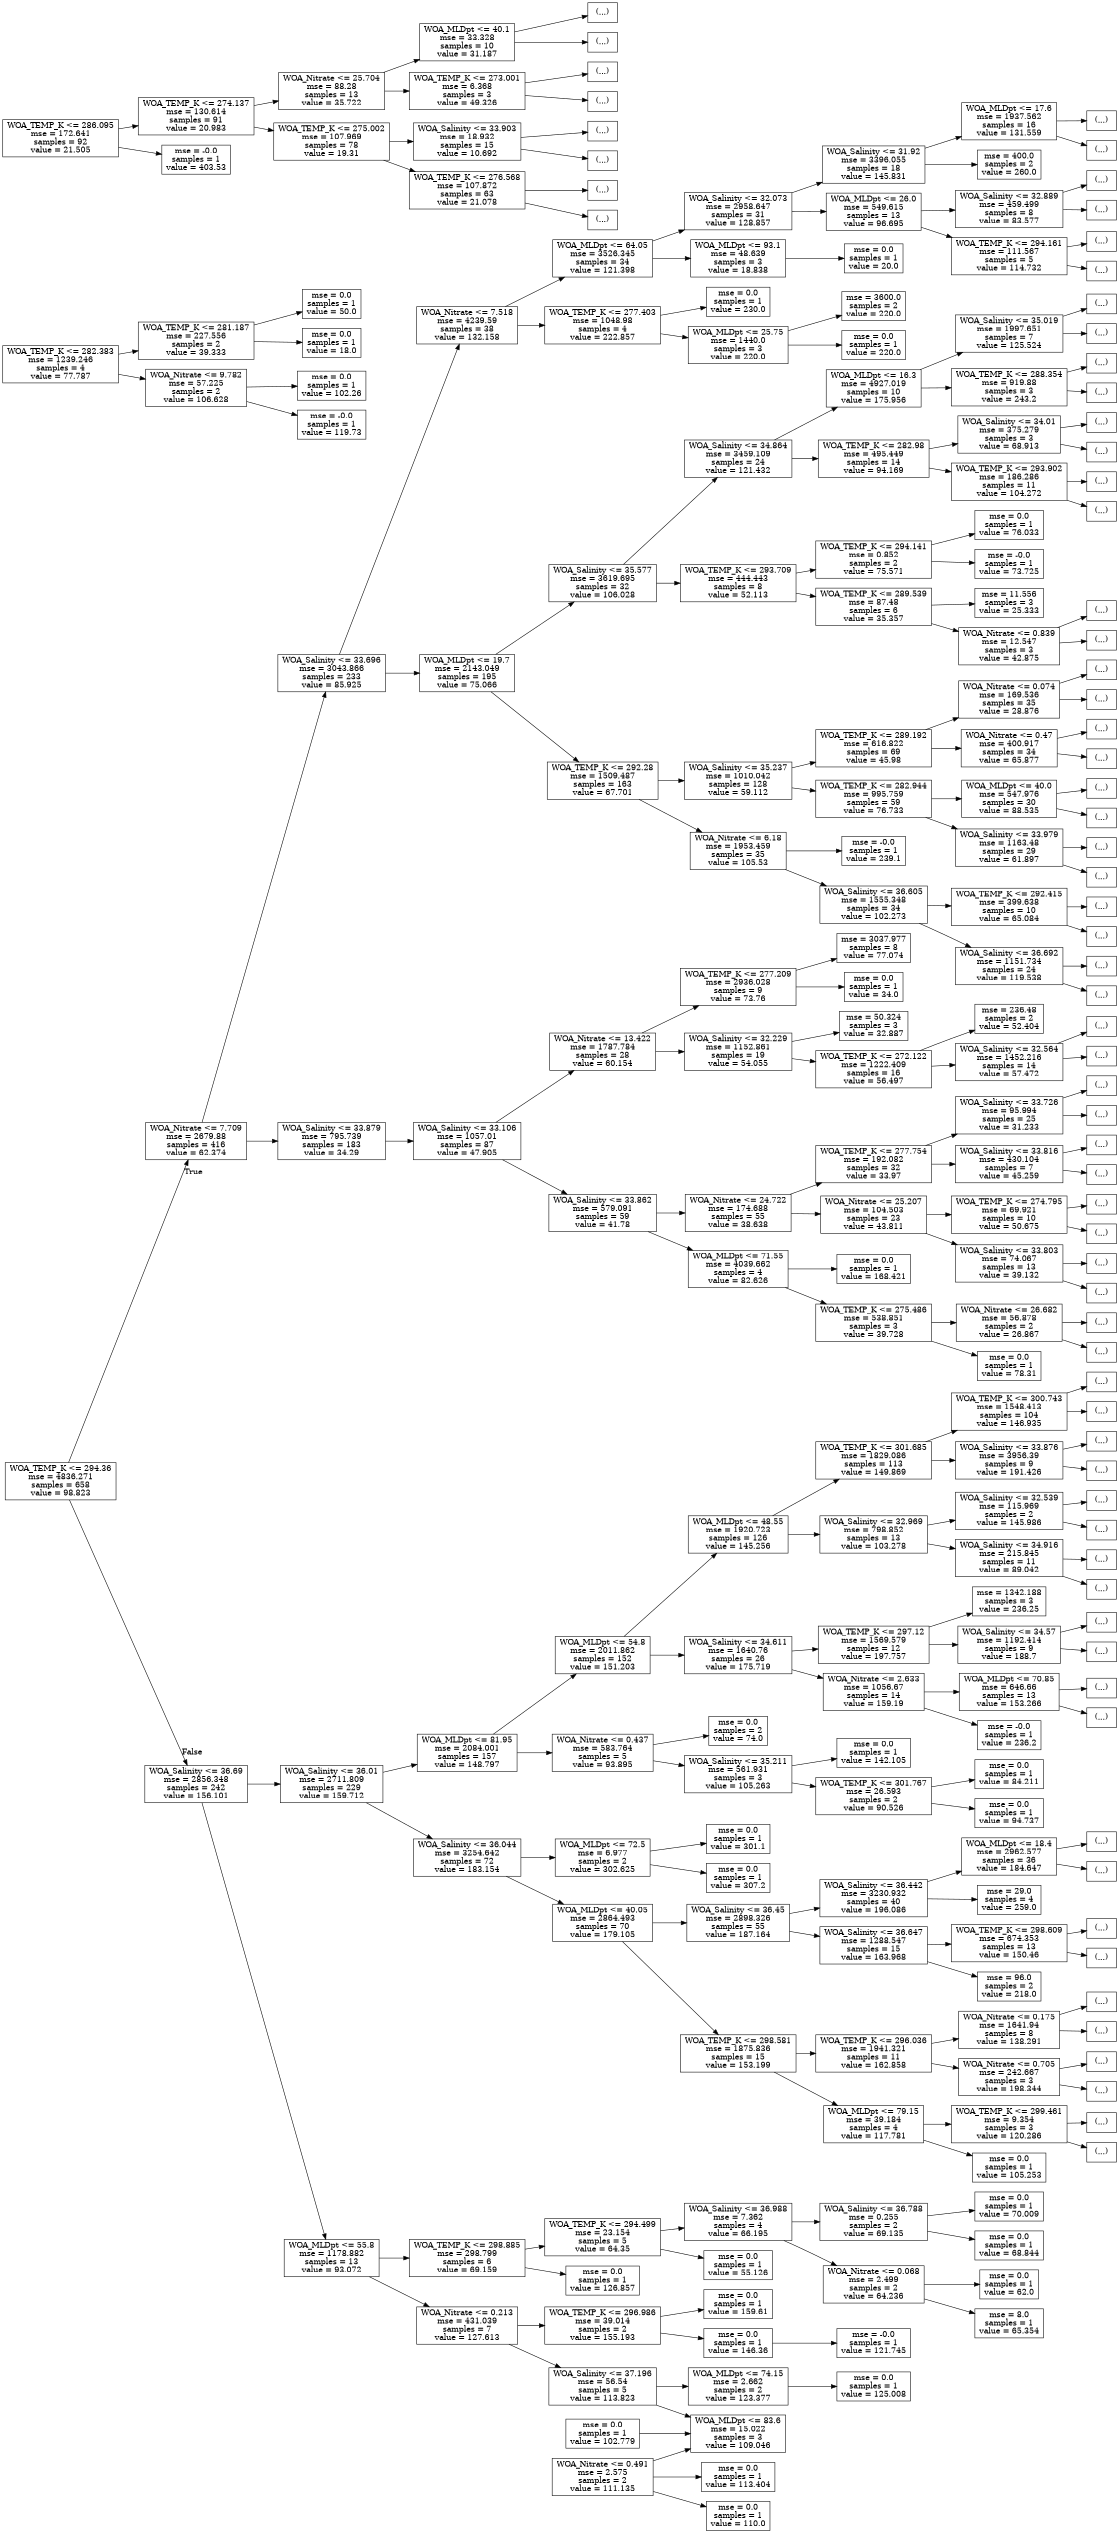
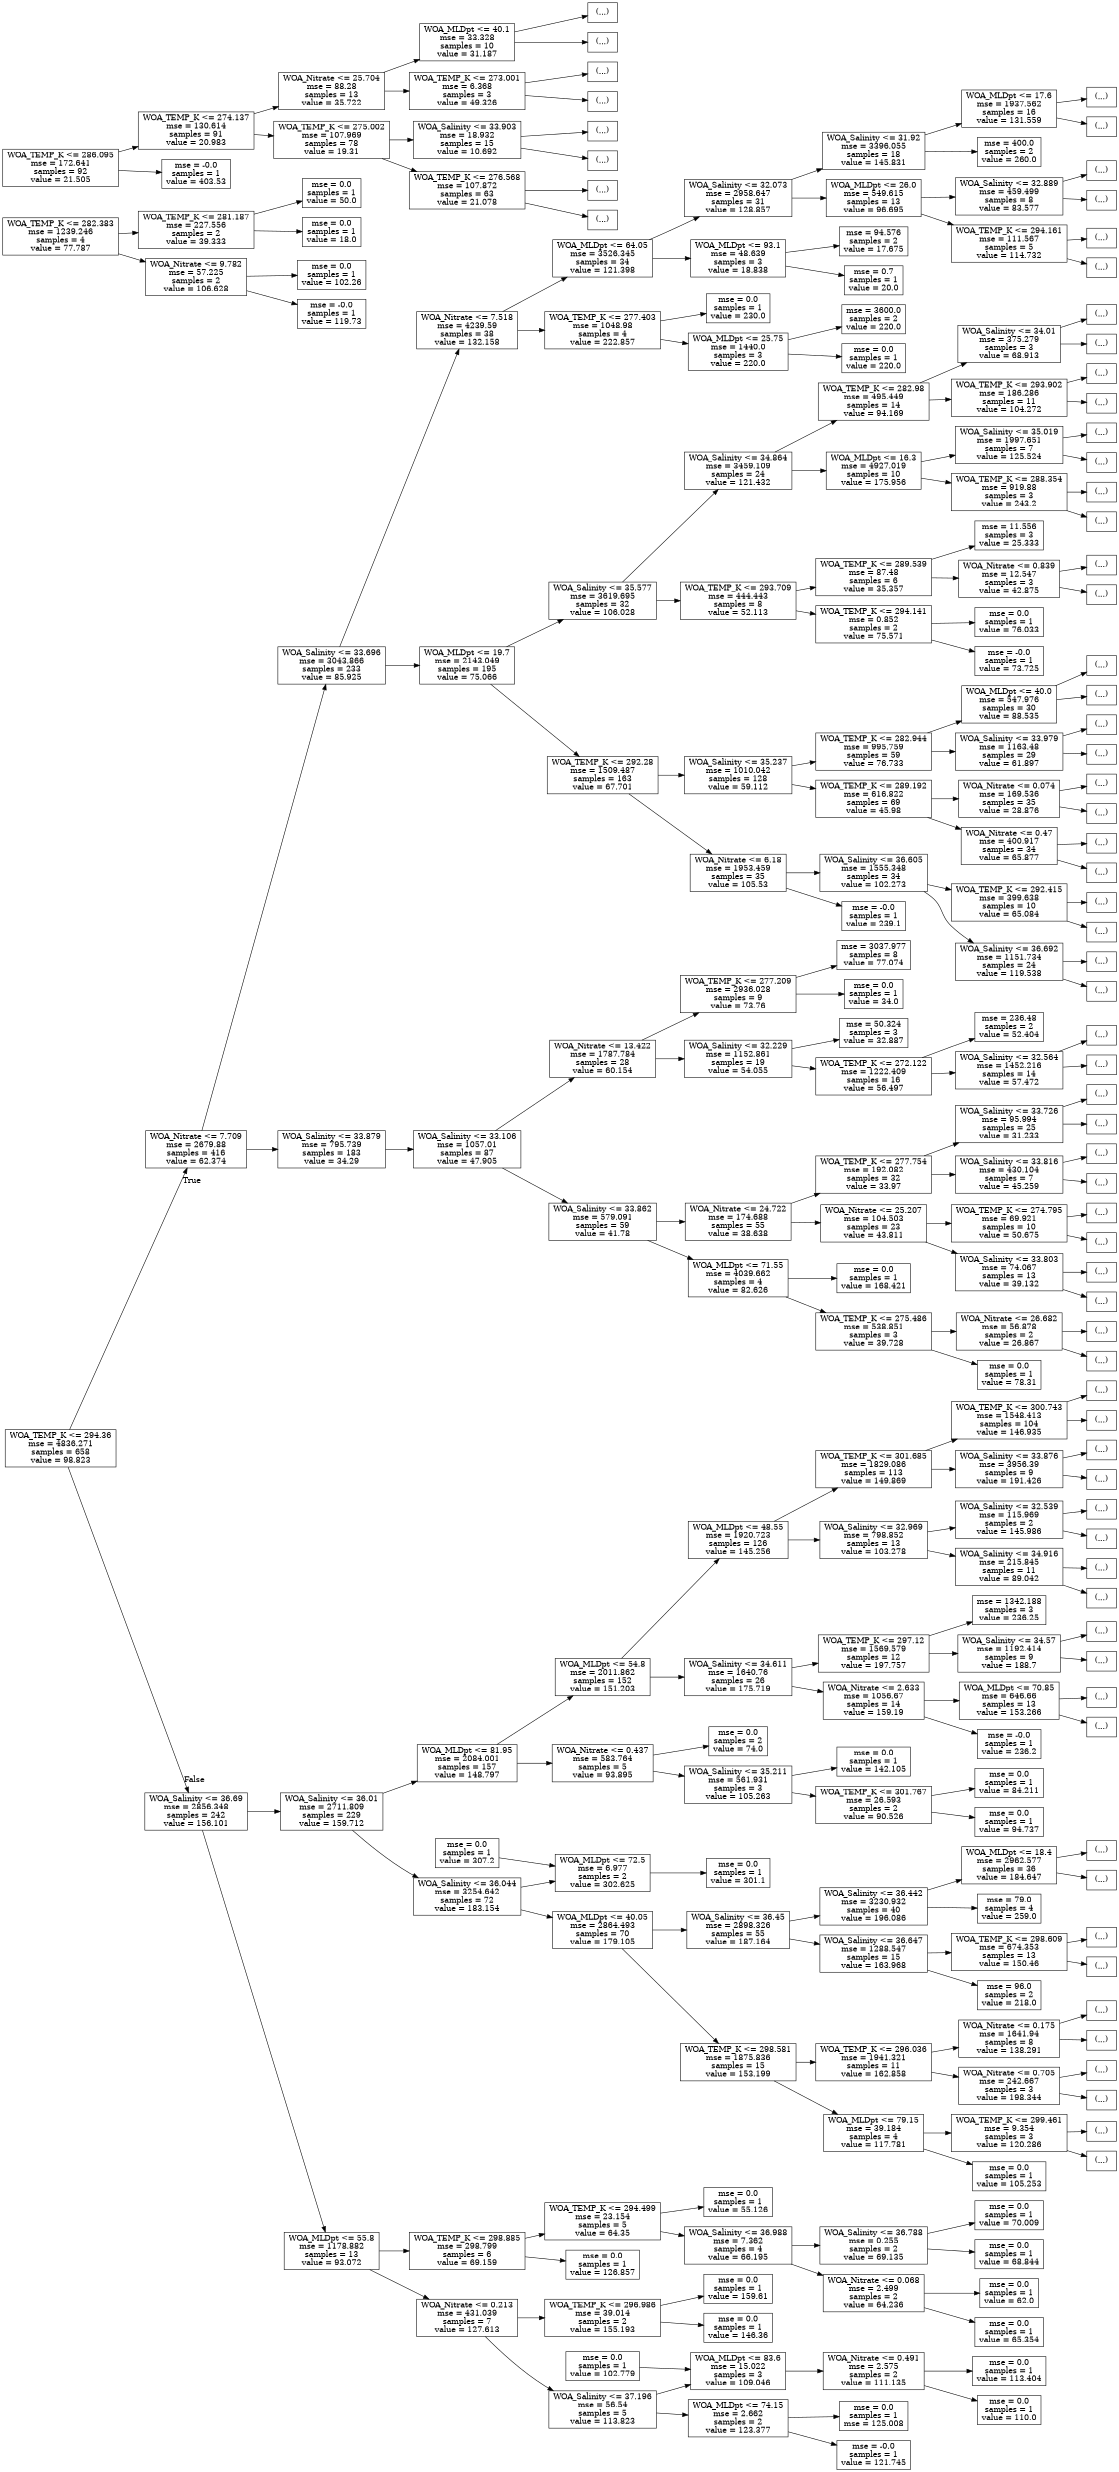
node "mse = 94.576 samples = 2 value = 17.675": added
node "mse = 0.0 samples = 1 value = 20.0": label "mse = 0.0 samples = 1 value = 20.0" -> "mse = 0.7 samples = 1 value = 20.0"
edge "WOA_MLDpt <= 72.5 mse = 6.977 samples = 2 value = 302.625" -> "mse = 0.0 samples = 1 value = 307.2": reversed
node "mse = 29.0 samples = 4 value = 259.0": label "mse = 29.0 samples = 4 value = 259.0" -> "mse = 79.0 samples = 4 value = 259.0"
node "mse = 8.0 samples = 1 value = 65.354": label "mse = 8.0 samples = 1 value = 65.354" -> "mse = 0.0 samples = 1 value = 65.354"
edge "mse = 0.0 samples = 1 value = 146.36" -> "mse = -0.0 samples = 1 value = 121.745": now "WOA_MLDpt <= 74.15 mse = 2.662 samples = 2 value = 123.377" -> "mse = -0.0 samples = 1 value = 121.745"
node "mse = 0.0 samples = 1 value = 125.008": label "mse = 0.0 samples = 1 value = 125.008" -> "mse = 0.0 samples = 1 mse = 125.008"
edge "WOA_Nitrate <= 0.491 mse = 2.575 samples = 2 value = 111.135" -> "WOA_MLDpt <= 83.6 mse = 15.022 samples = 3 value = 109.046": reversed
